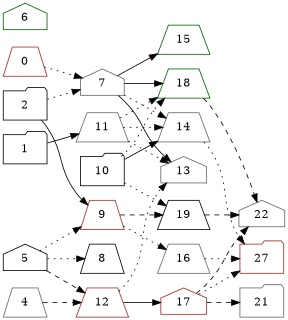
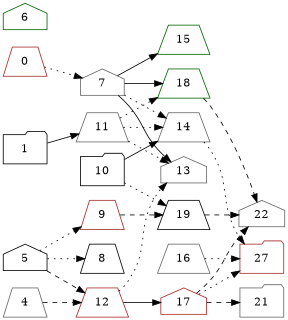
node "2": removed
edge "10" -> "18": removed
edge "9" -> "16": removed
